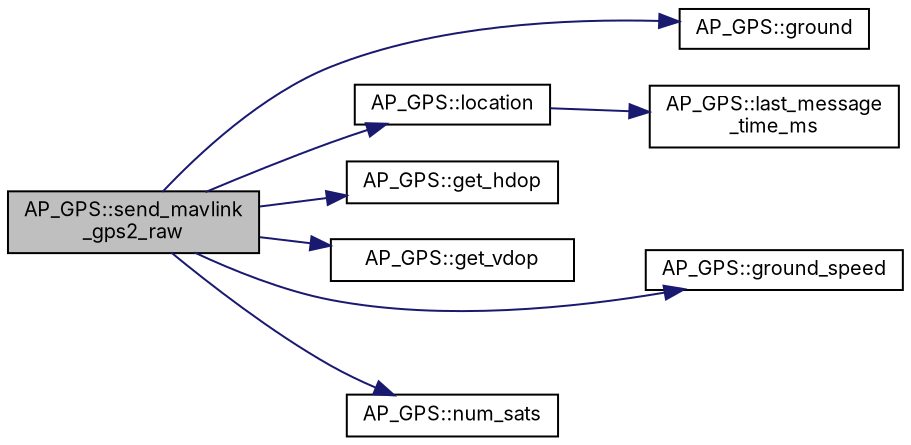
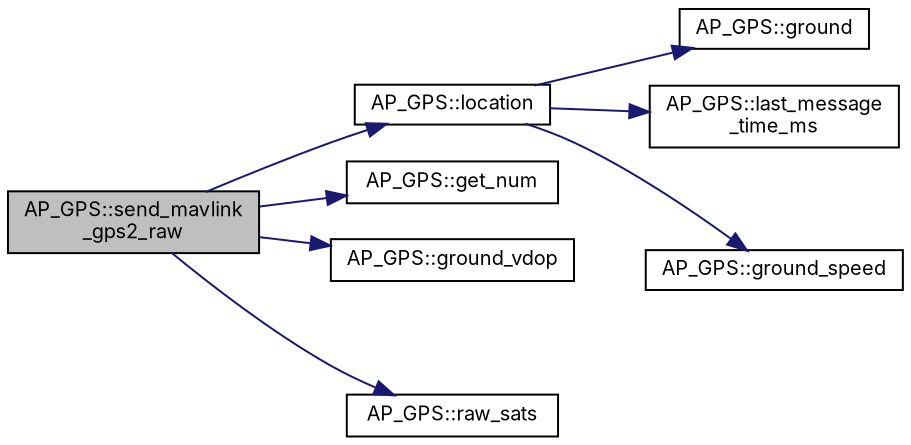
edge "AP_GPS::send_mavlink _gps2_raw" -> "AP_GPS::ground": now "AP_GPS::location" -> "AP_GPS::ground"
node "AP_GPS::get_hdop": label "AP_GPS::get_hdop" -> "AP_GPS::get_num"
node "AP_GPS::get_vdop": label "AP_GPS::get_vdop" -> "AP_GPS::ground_vdop"
edge "AP_GPS::send_mavlink _gps2_raw" -> "AP_GPS::ground_speed": now "AP_GPS::location" -> "AP_GPS::ground_speed"
node "AP_GPS::num_sats": label "AP_GPS::num_sats" -> "AP_GPS::raw_sats"
